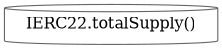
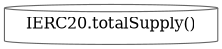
node "IERC22.totalSupply()": label "IERC22.totalSupply()" -> "IERC20.totalSupply()"
